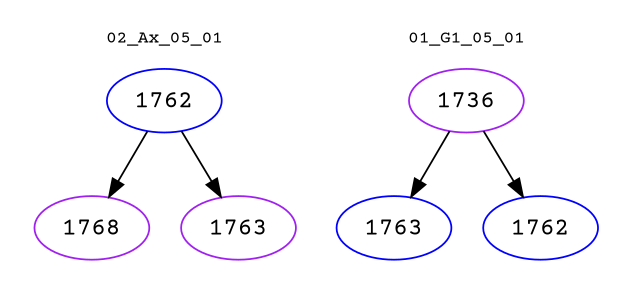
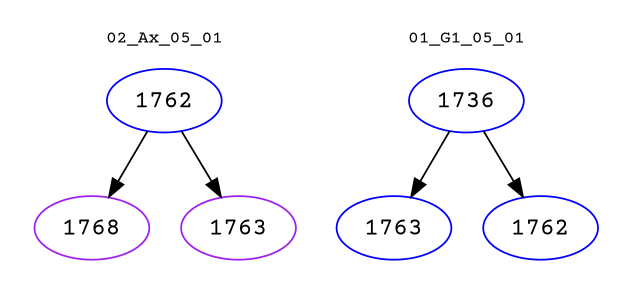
node "1736": color purple -> blue
